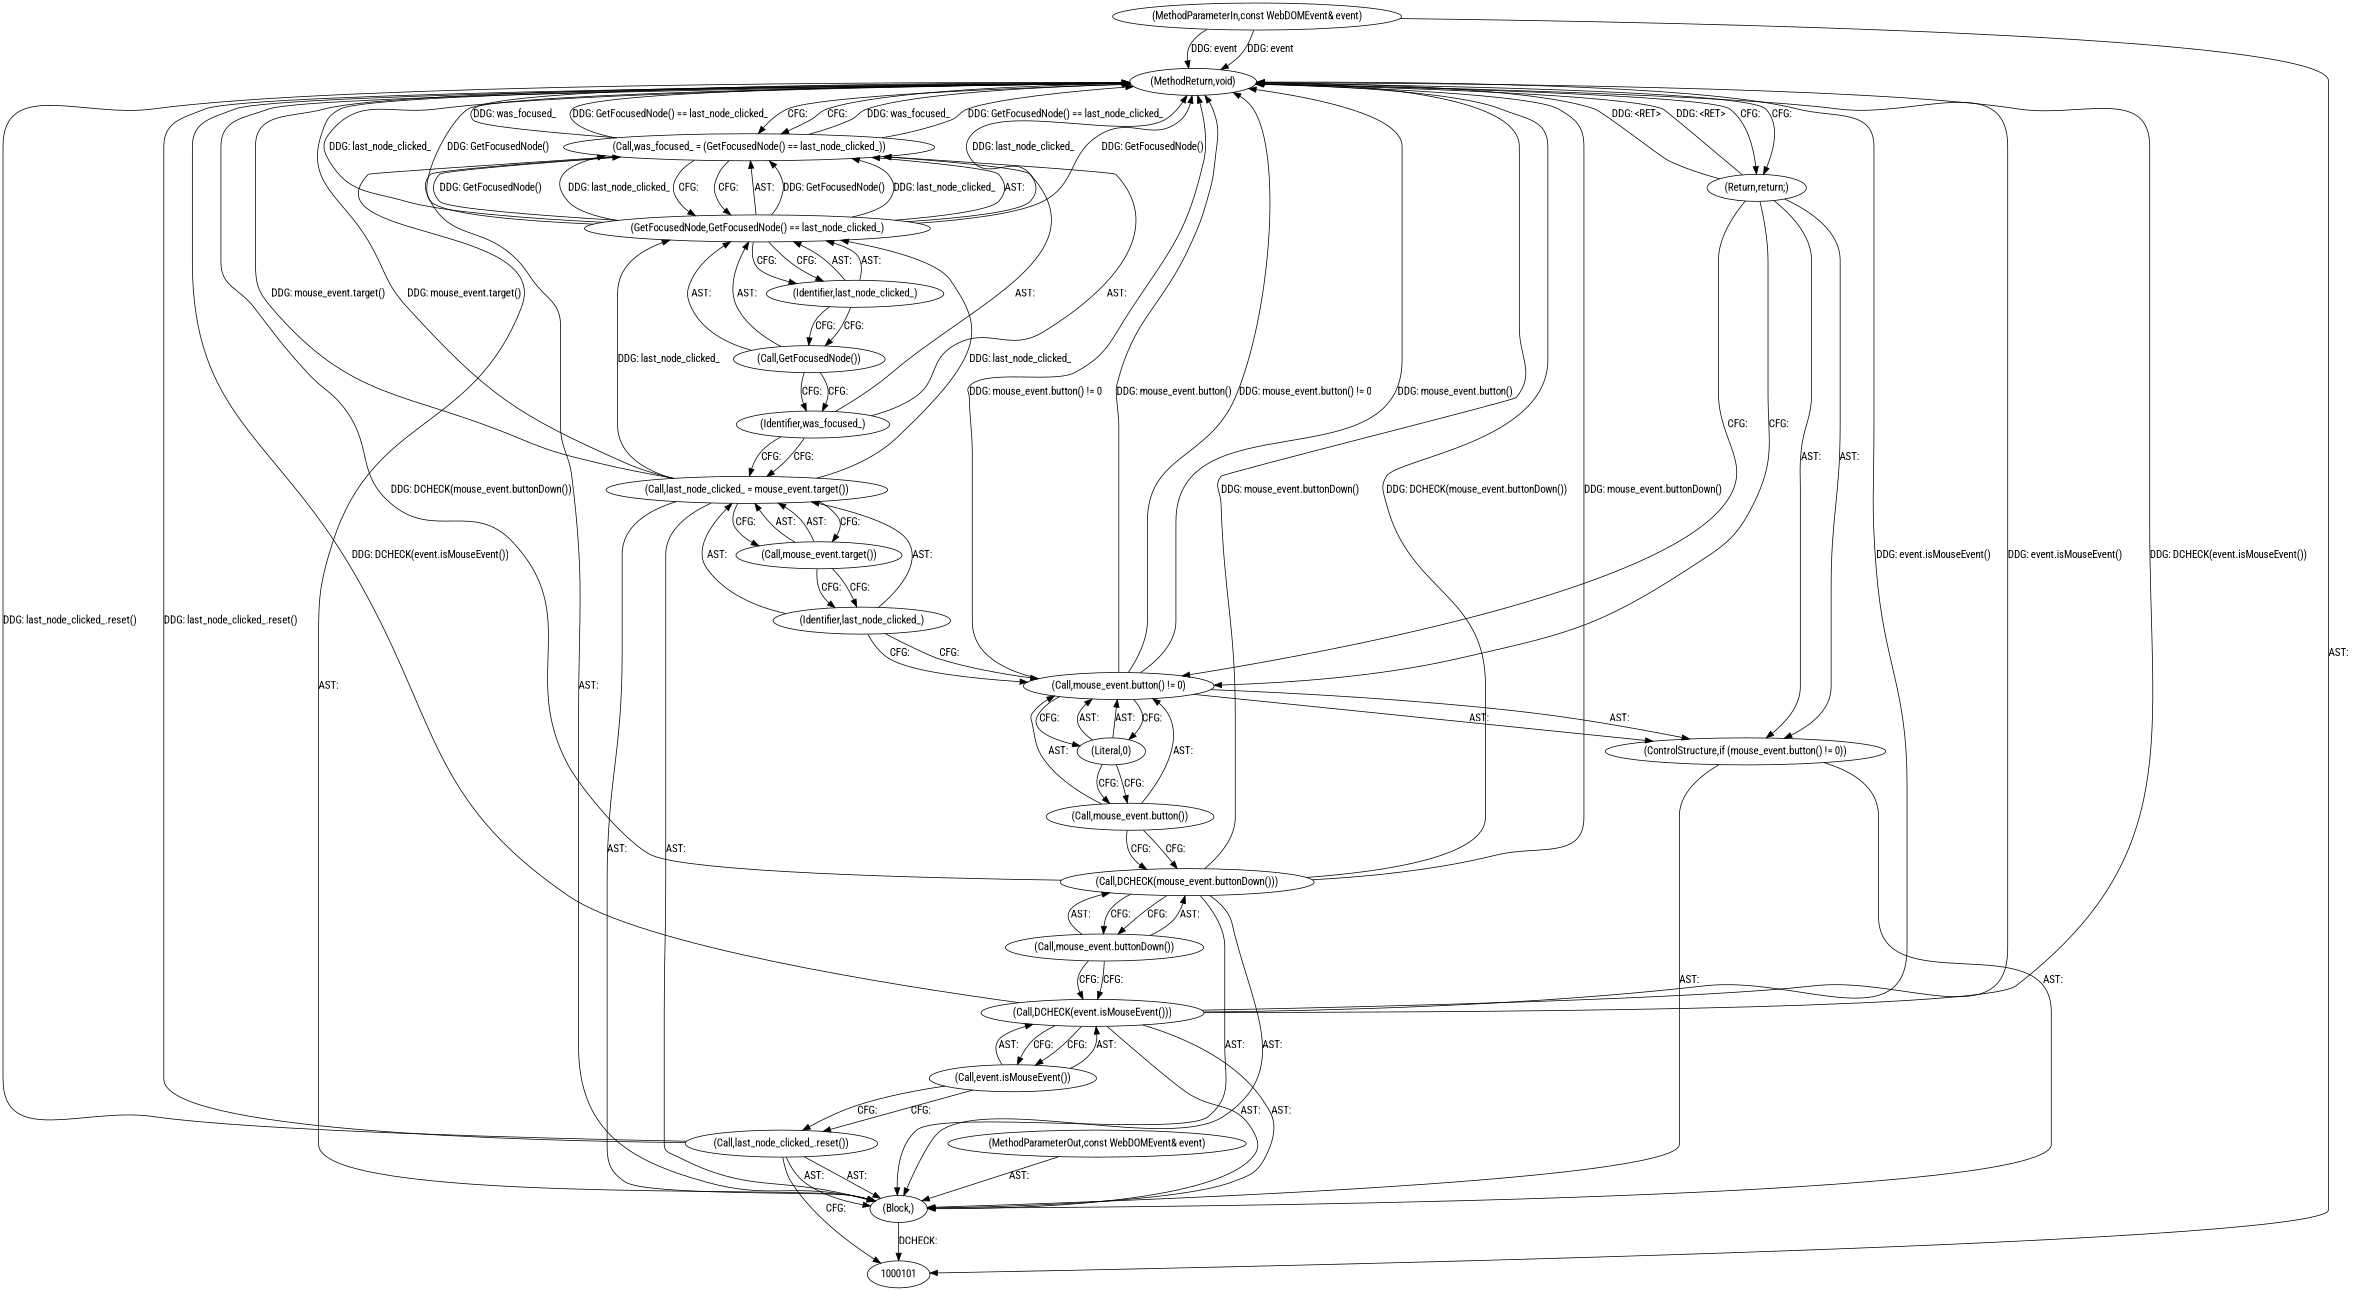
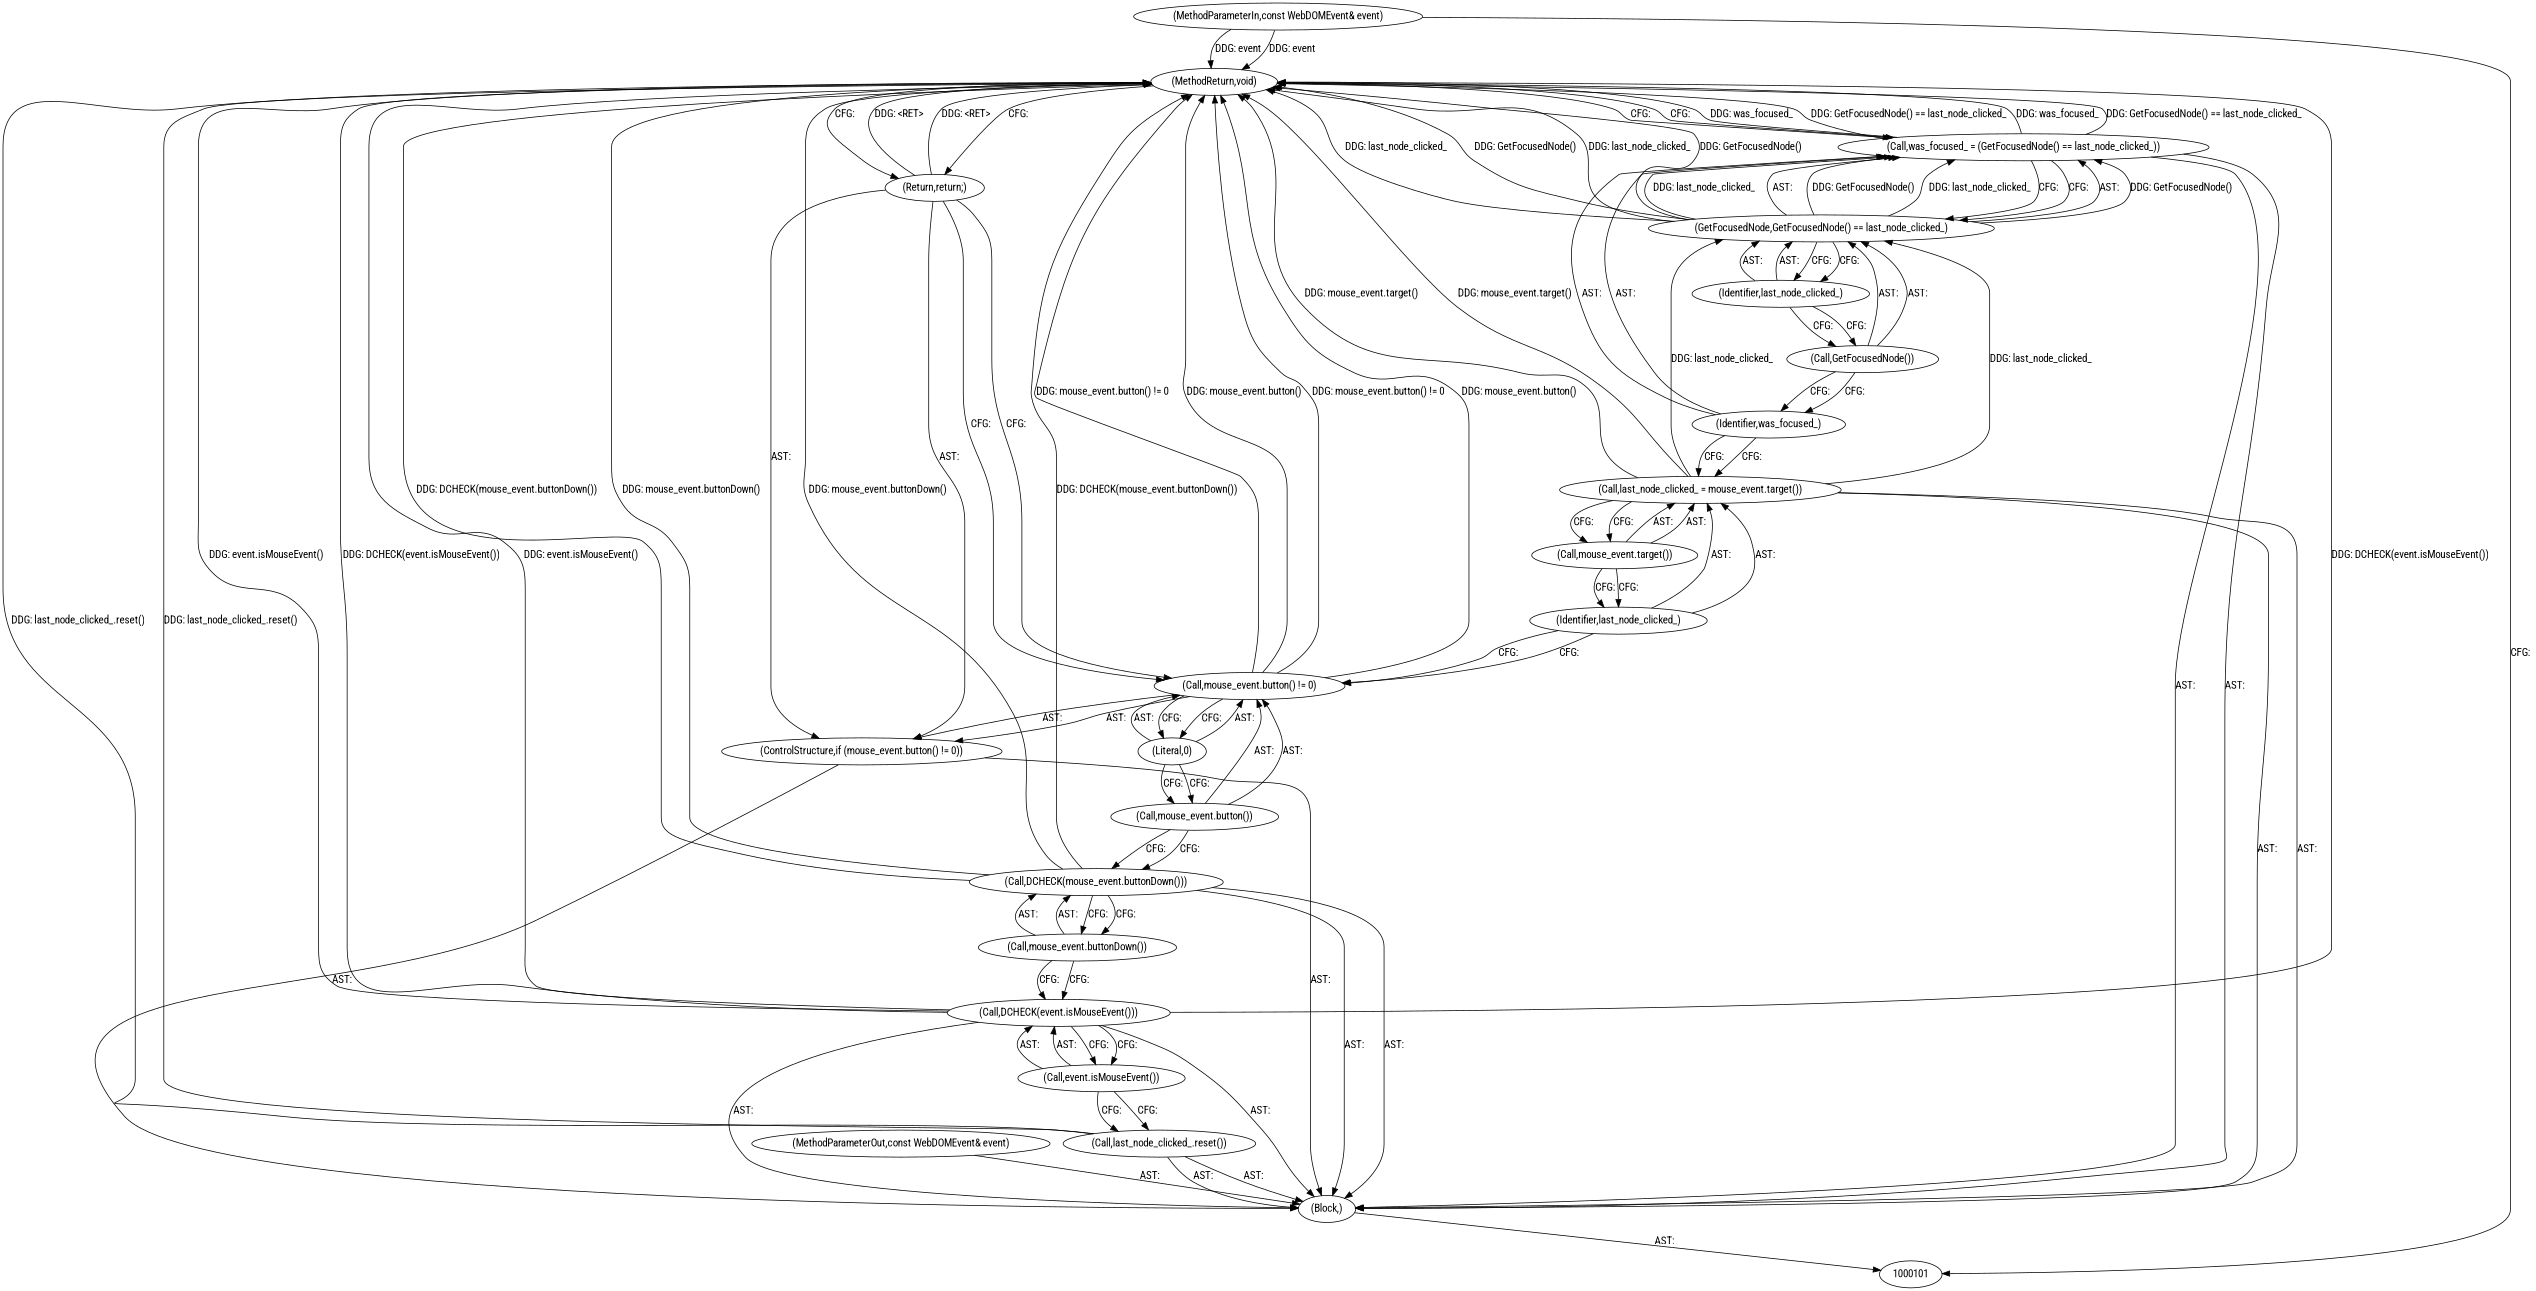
edge "(MethodParameterIn,const WebDOMEvent& event)" -> "1000101": label "AST: " -> "CFG: "
edge "(Call,last_node_clicked_.reset())" -> "1000101": removed, label "CFG:"
edge "(Block,)" -> "1000101": label "DCHECK: " -> "AST: "
